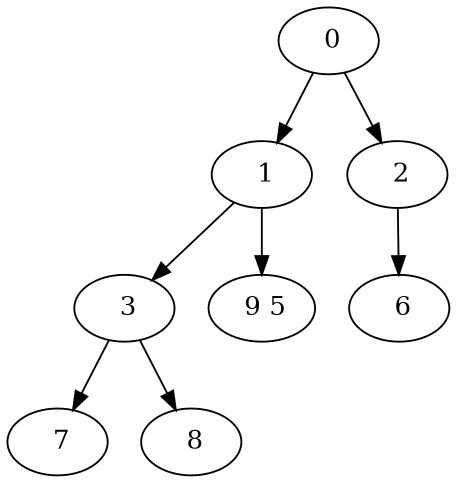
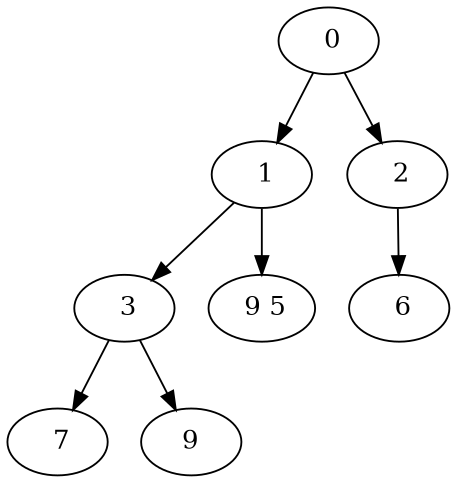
node "8": label "8" -> "9"
